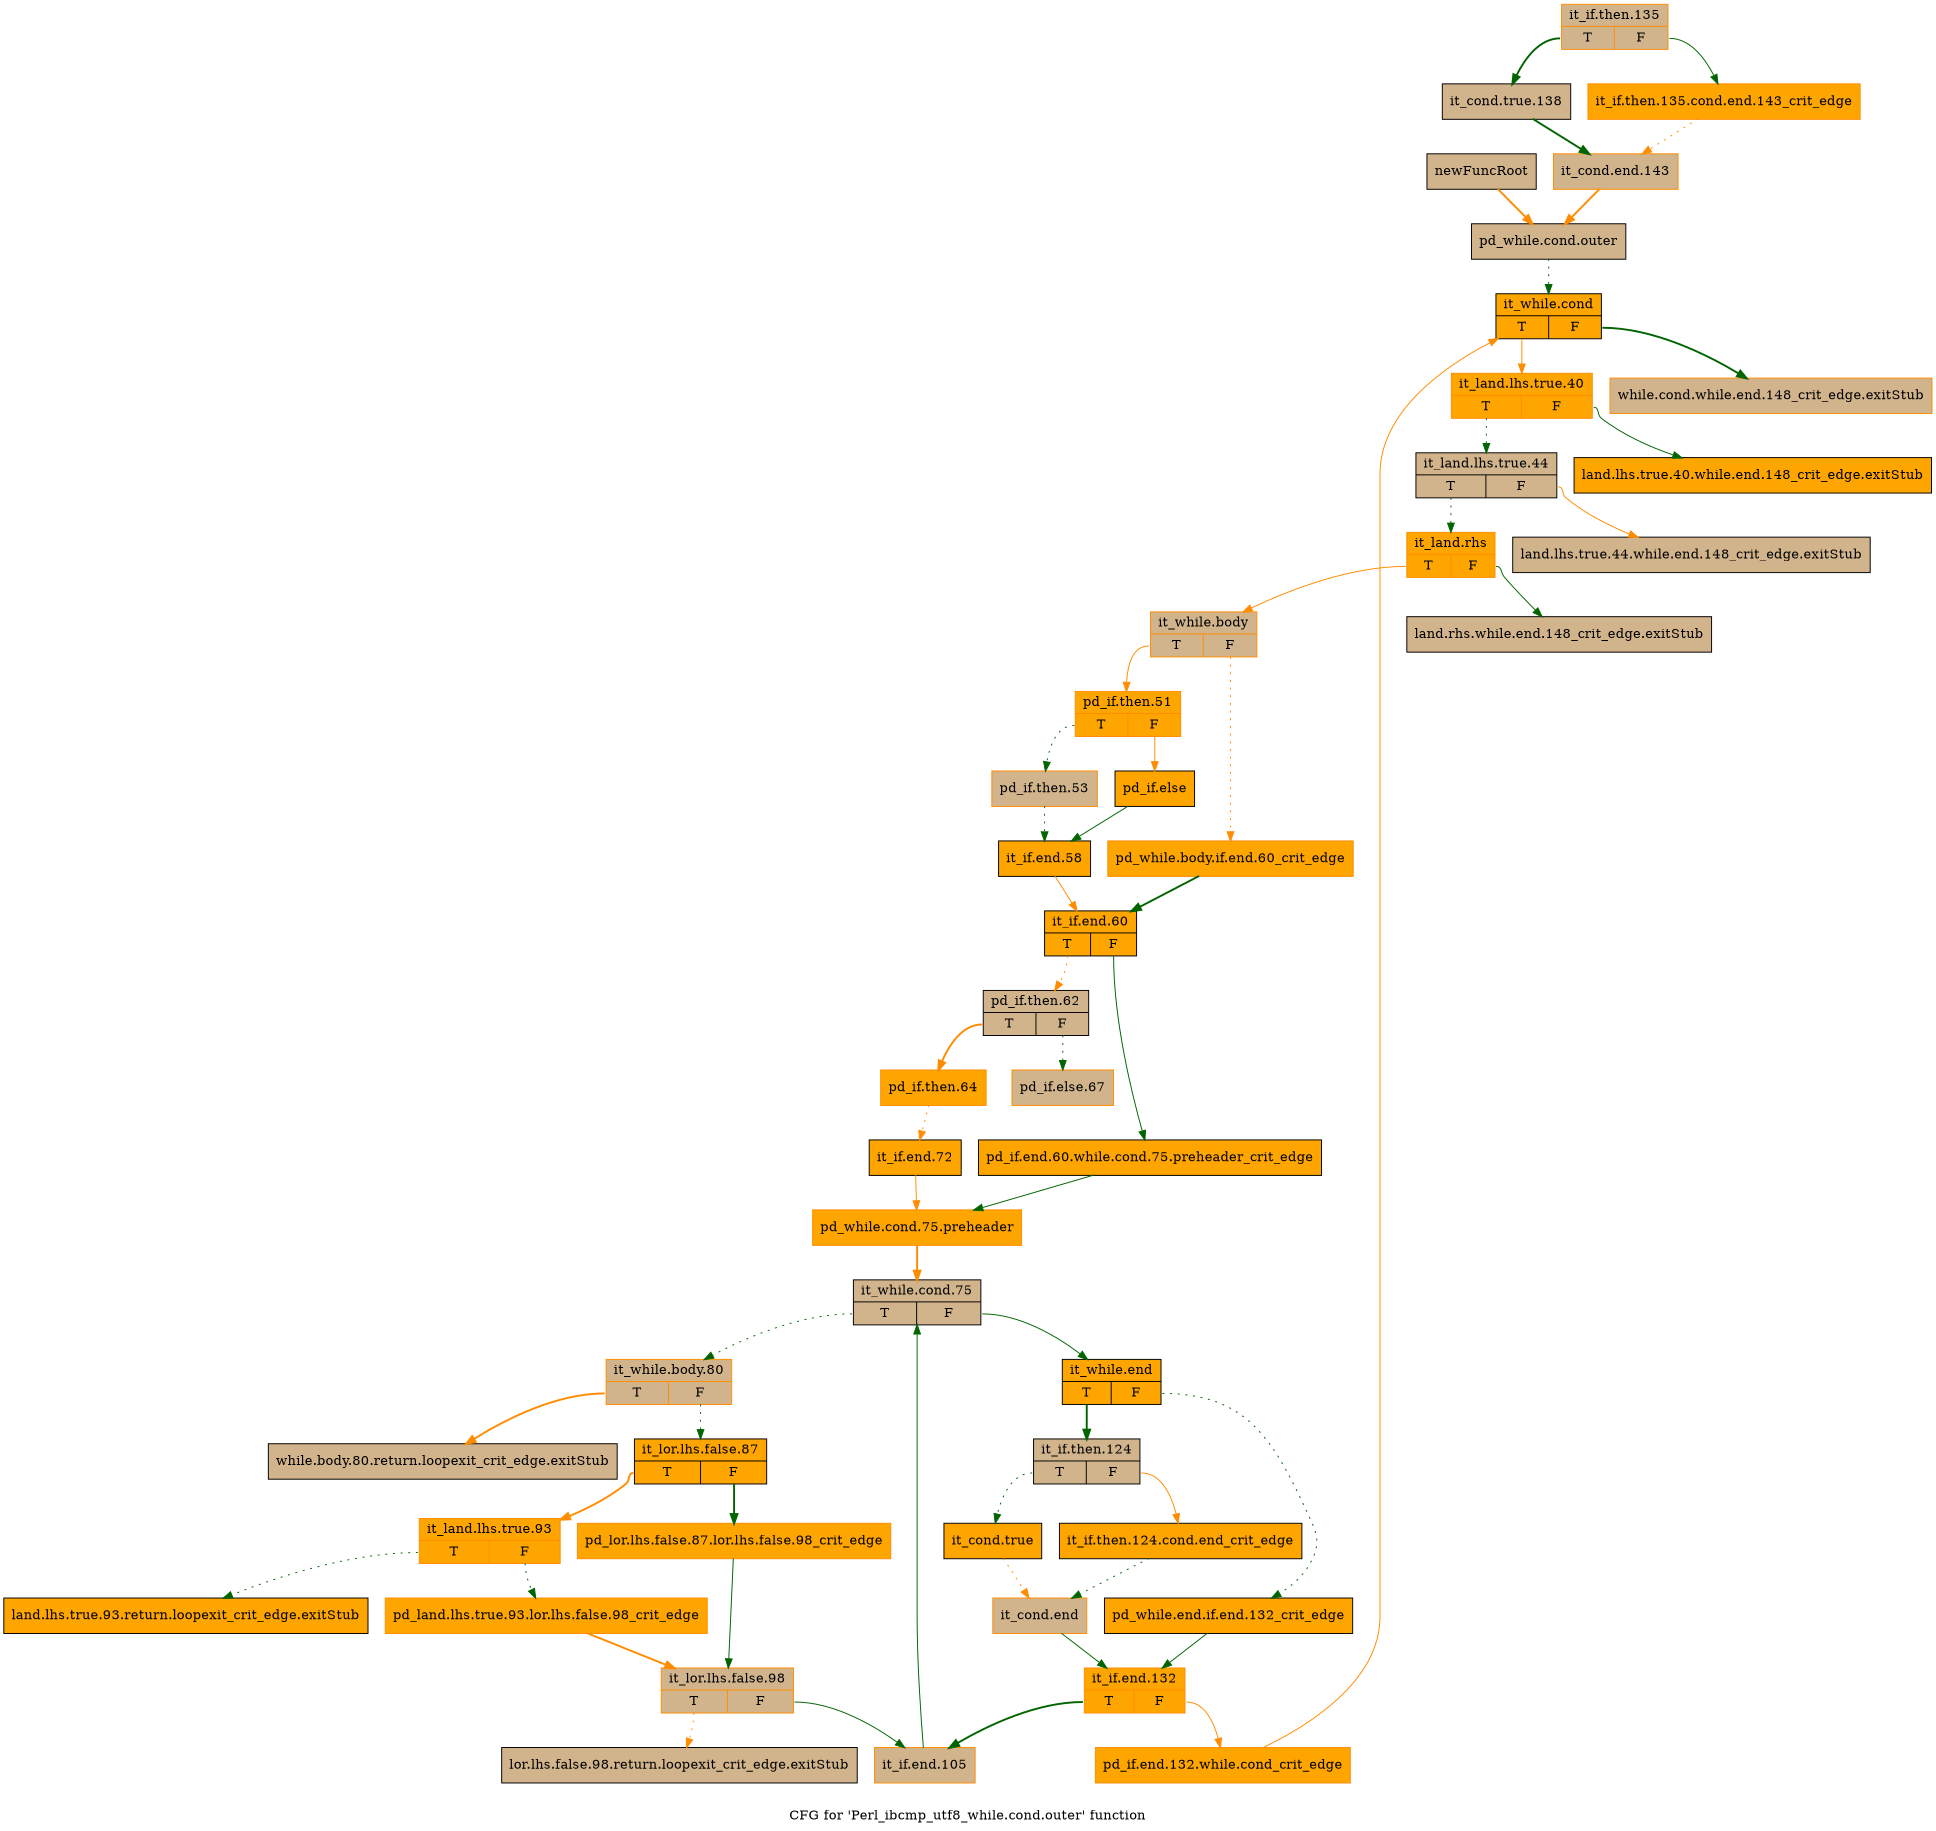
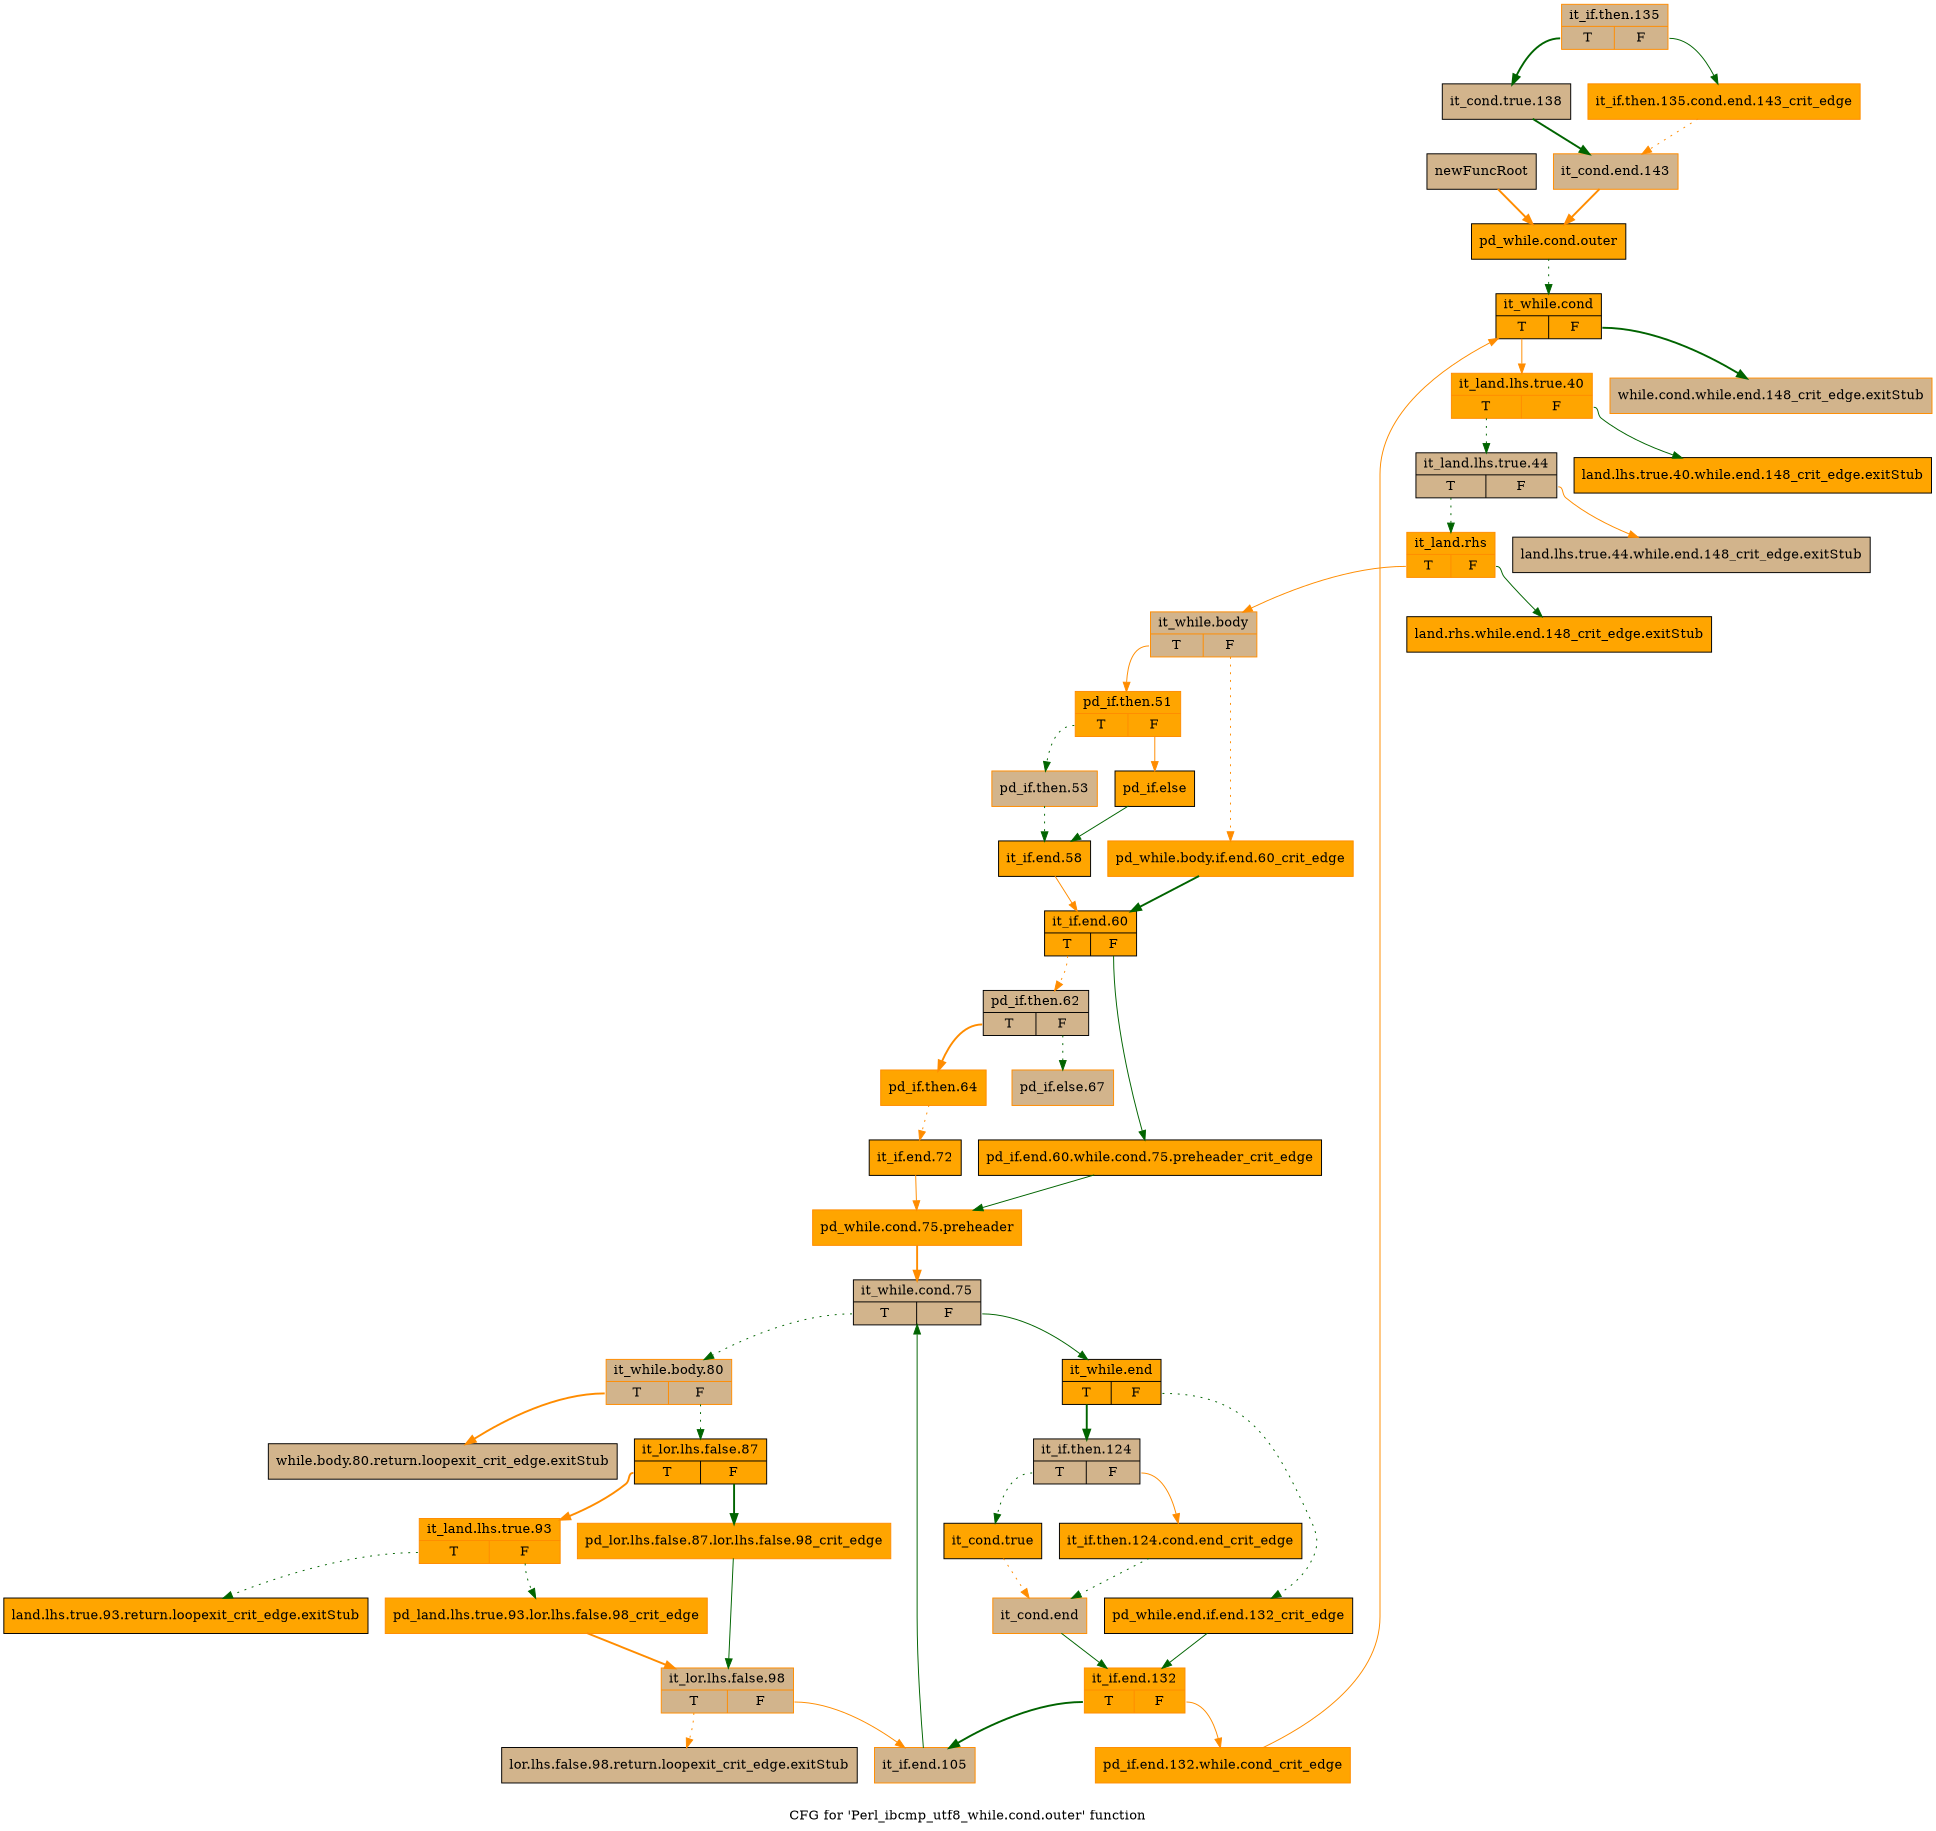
node "pd_while.cond.outer": fillcolor tan -> orange
node "land.rhs.while.end.148_crit_edge.exitStub": fillcolor tan -> orange
edge "it_lor.lhs.false.98" -> "it_if.end.105": color darkgreen -> darkorange
